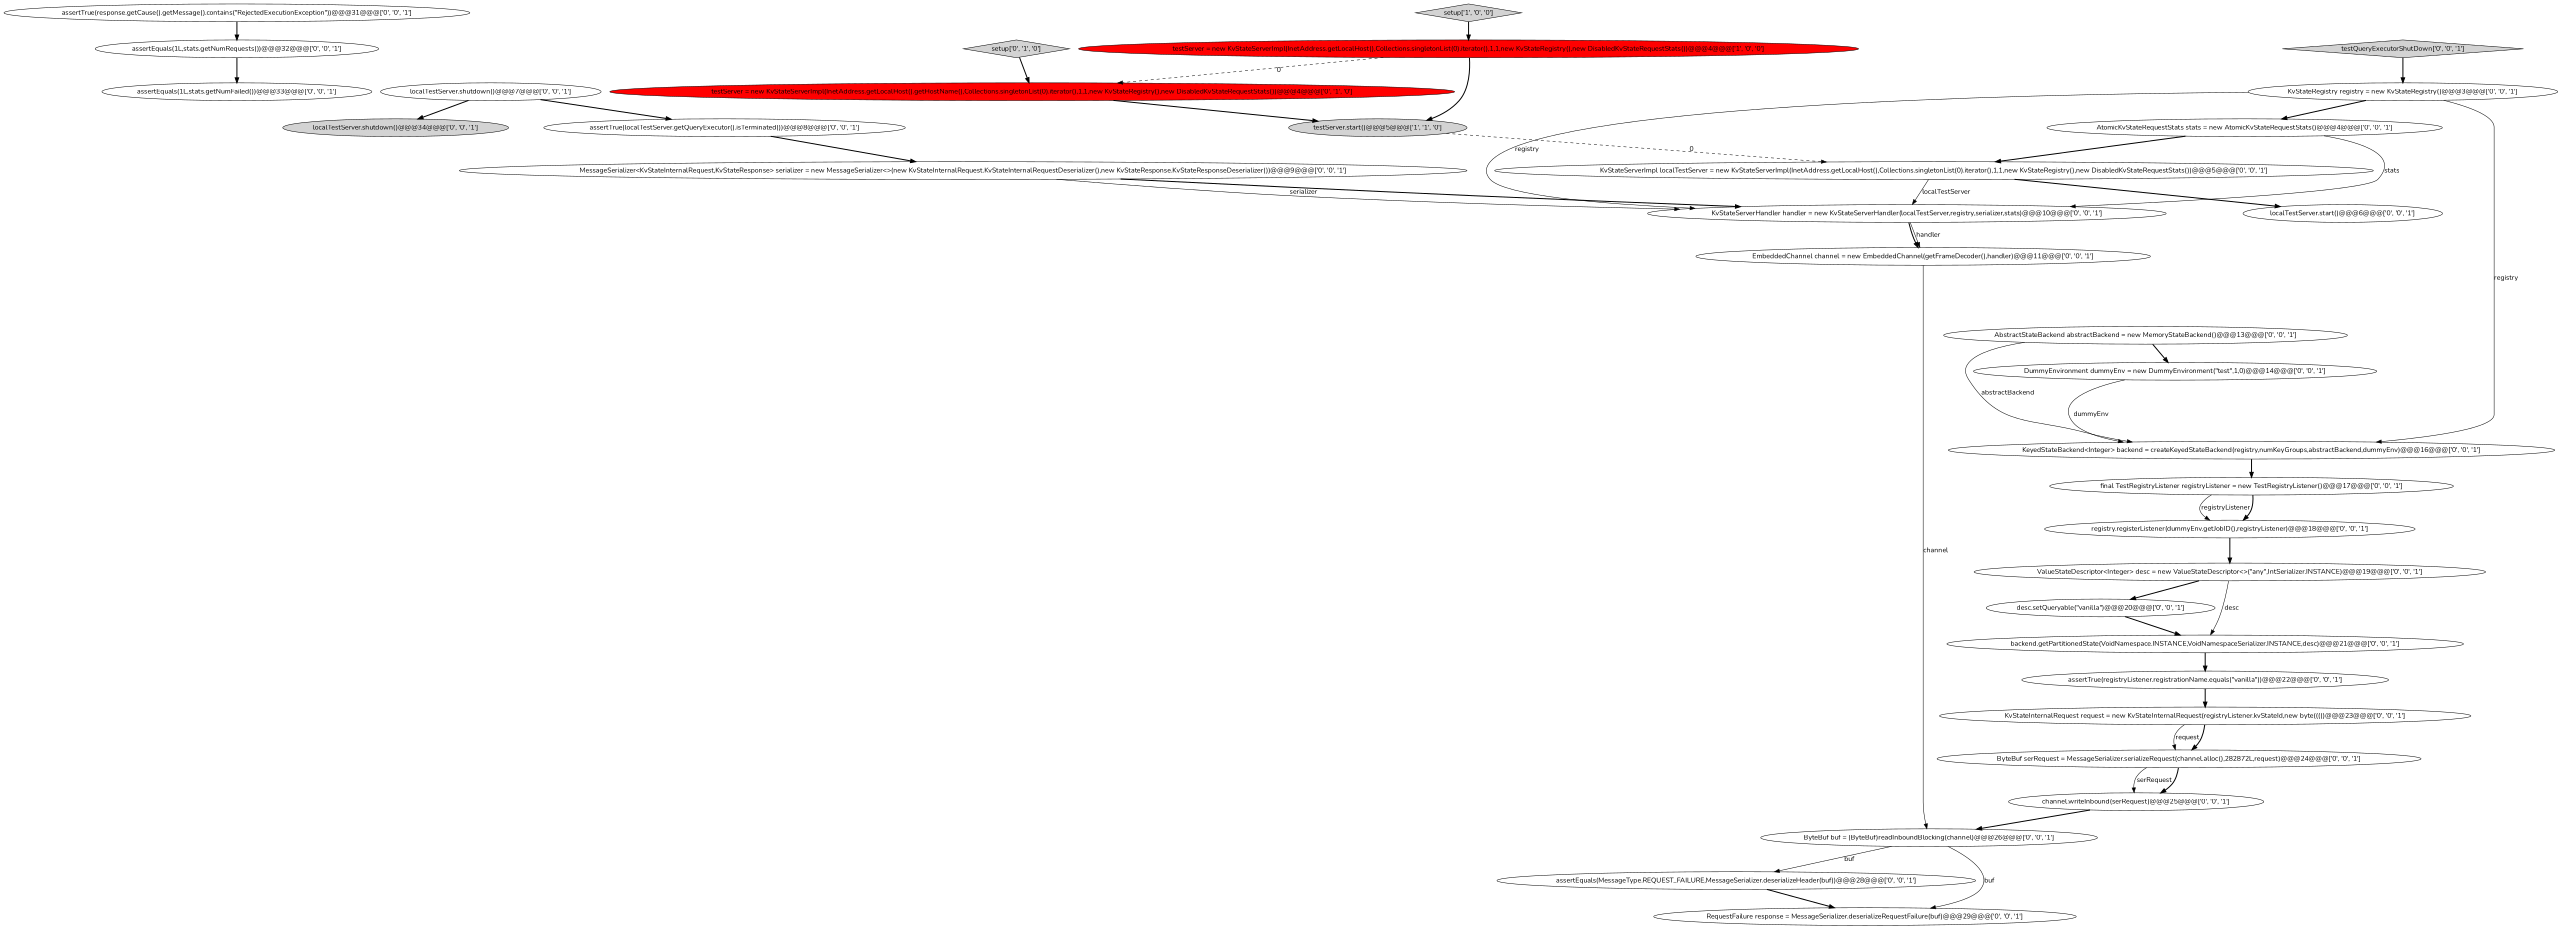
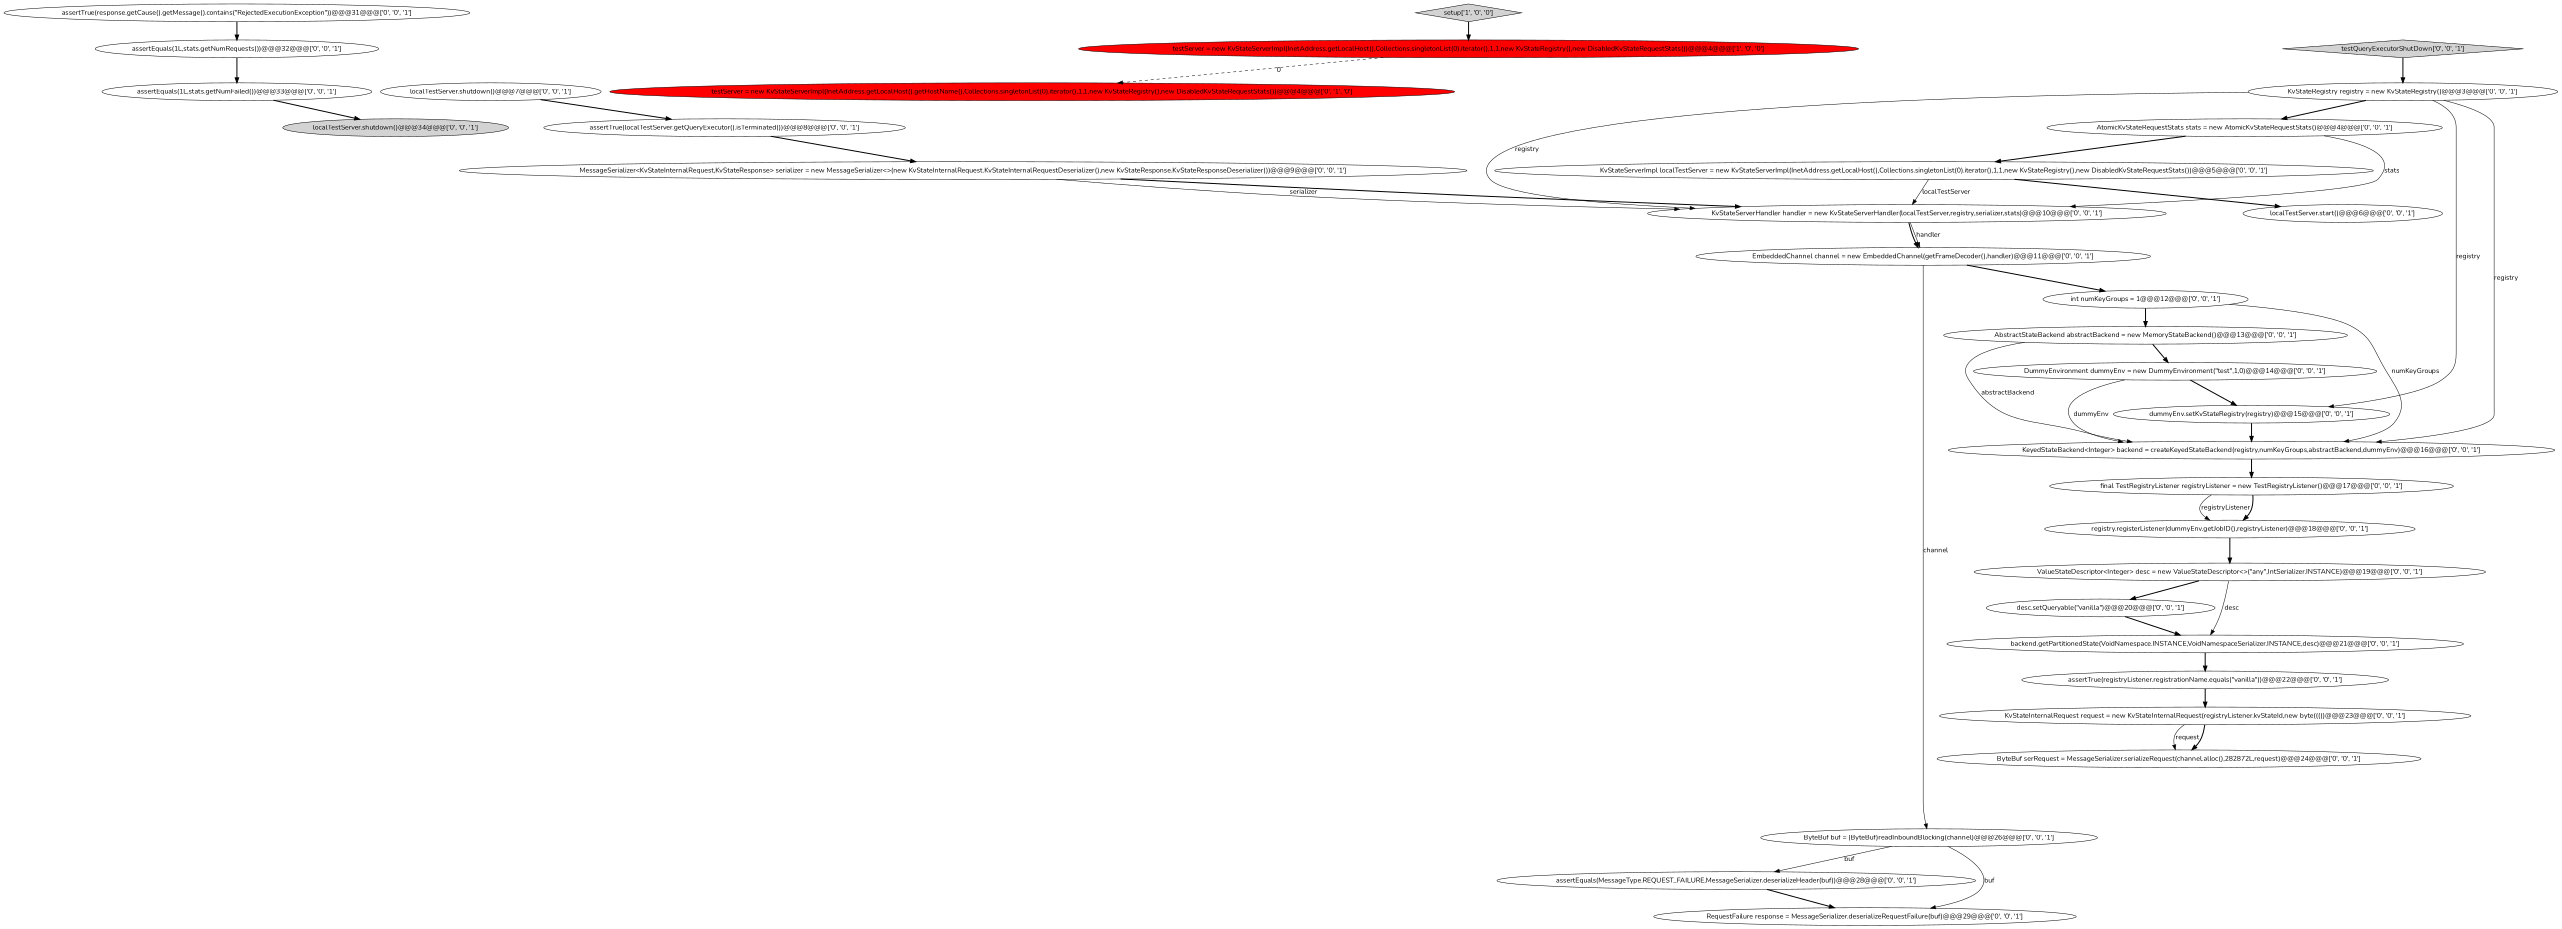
node "setup['0', '1', '0']": removed
edge "localTestServer.shutdown()@@@7@@@['0', '0', '1']" -> "localTestServer.shutdown()@@@34@@@['0', '0', '1']": now "assertEquals(1L,stats.getNumFailed())@@@33@@@['0', '0', '1']" -> "localTestServer.shutdown()@@@34@@@['0', '0', '1']"
node "testServer.start()@@@5@@@['1', '1', '0']": removed
node "int numKeyGroups = 1@@@12@@@['0', '0', '1']": added
node "dummyEnv.setKvStateRegistry(registry)@@@15@@@['0', '0', '1']": added
node "channel.writeInbound(serRequest)@@@25@@@['0', '0', '1']": removed
